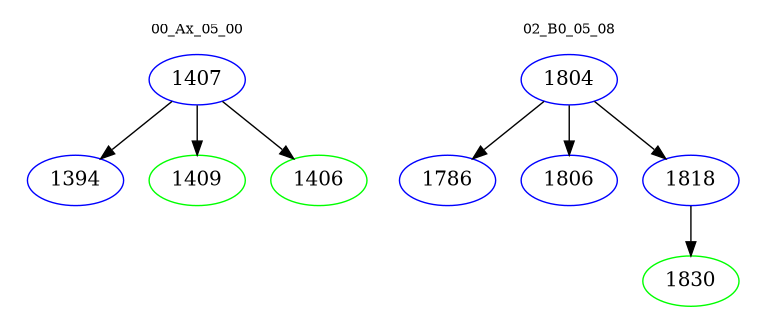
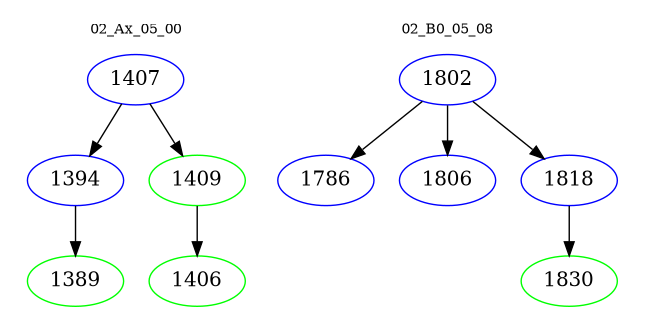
cluster "00_Ax_05_00": label "00_Ax_05_00" -> "02_Ax_05_00"
node "1804": label "1804" -> "1802"
edge "1407" -> "1406": now "1409" -> "1406"
node "1389": added
